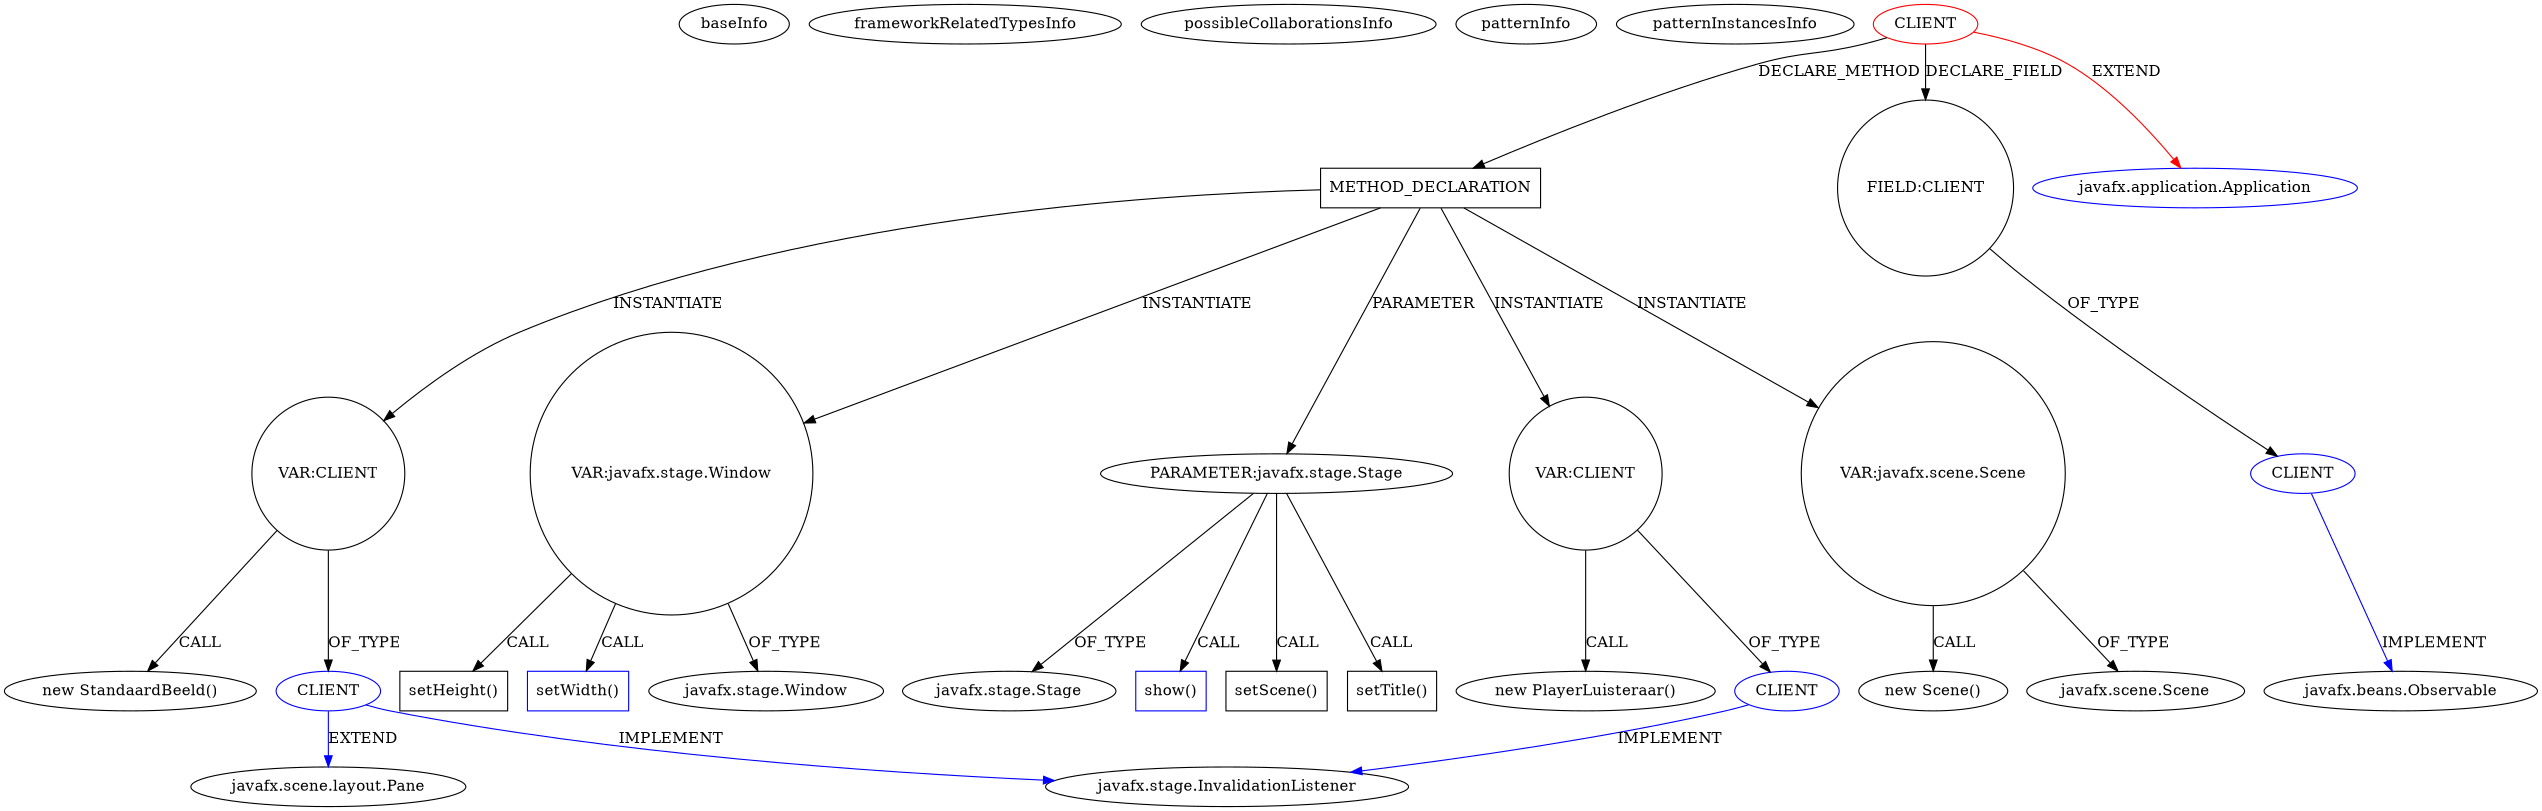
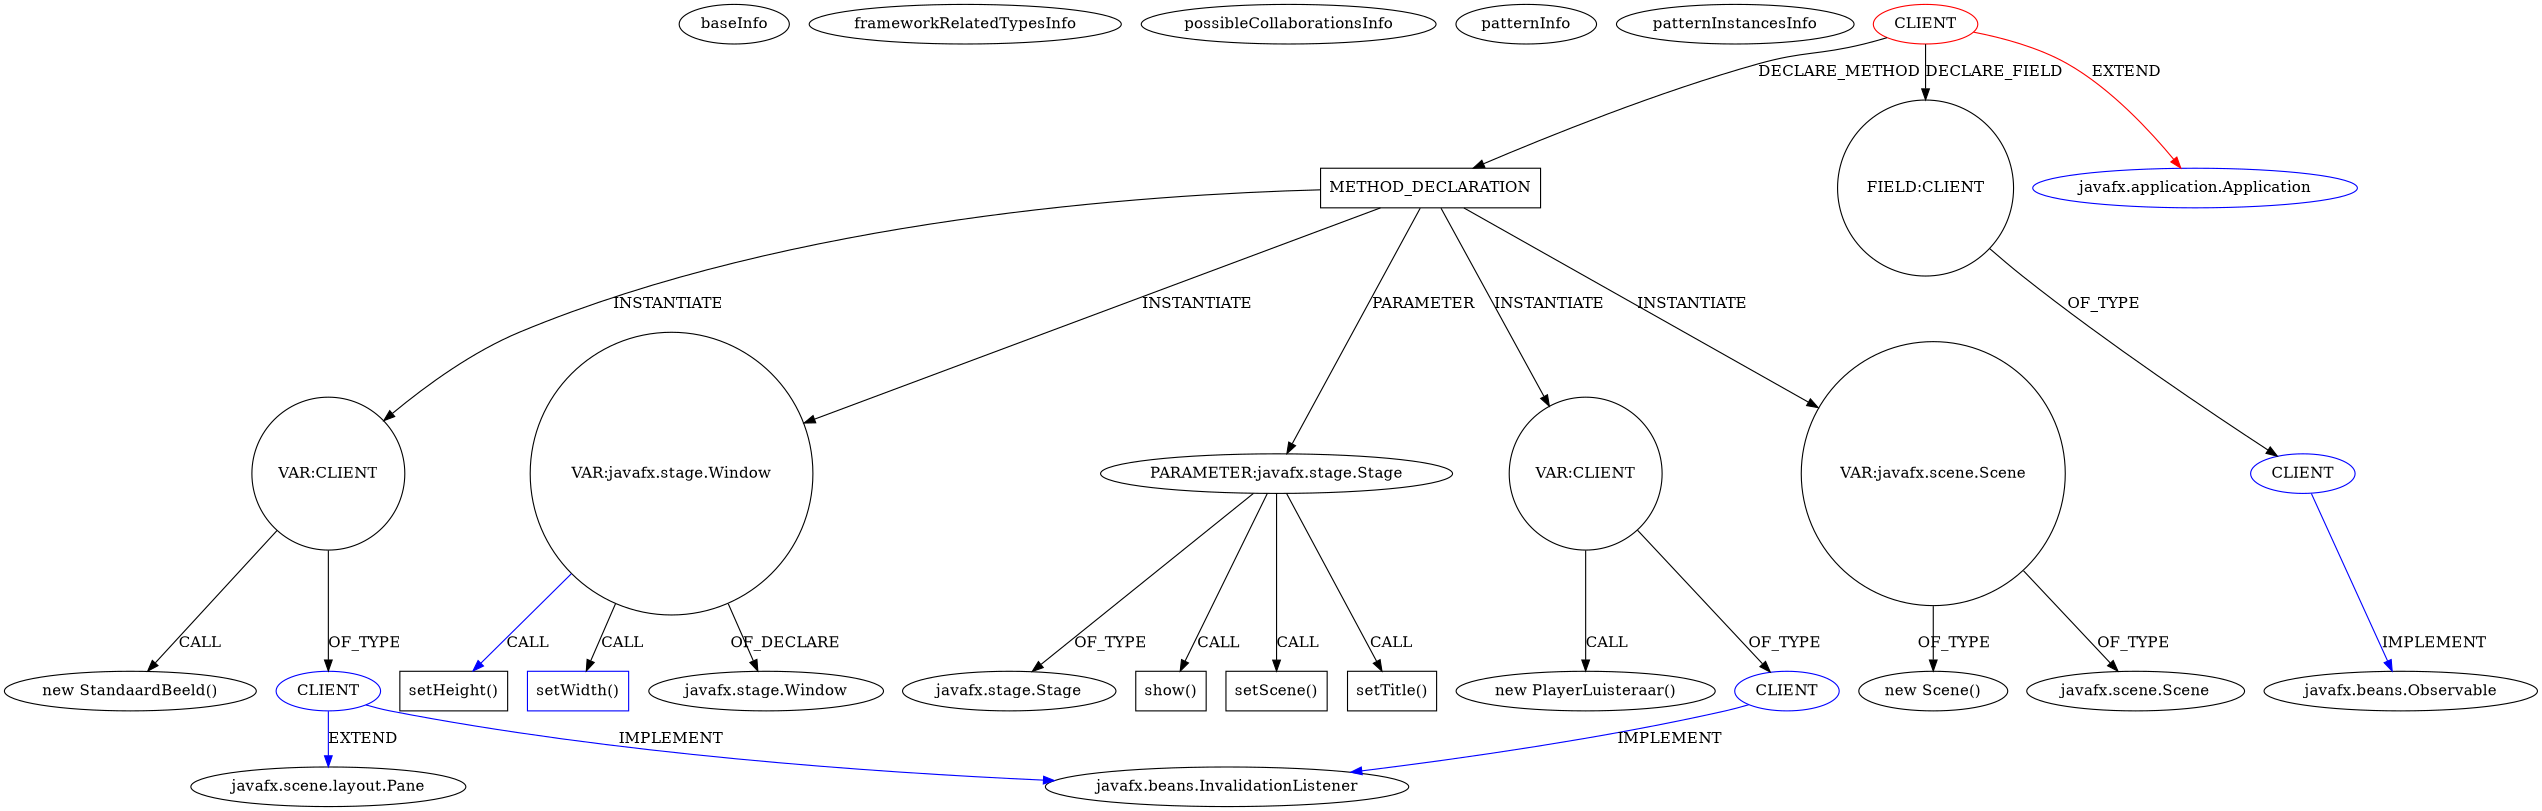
edge "VAR:javafx.stage.Window" -> "setHeight()": color black -> blue
edge "VAR:javafx.stage.Window" -> "javafx.stage.Window": label "OF_TYPE" -> "OF_DECLARE"
edge "VAR:javafx.scene.Scene" -> "new Scene()": label "CALL" -> "OF_TYPE"
node "show()": color blue -> black
node "javafx.stage.InvalidationListener": label "javafx.stage.InvalidationListener" -> "javafx.beans.InvalidationListener"
